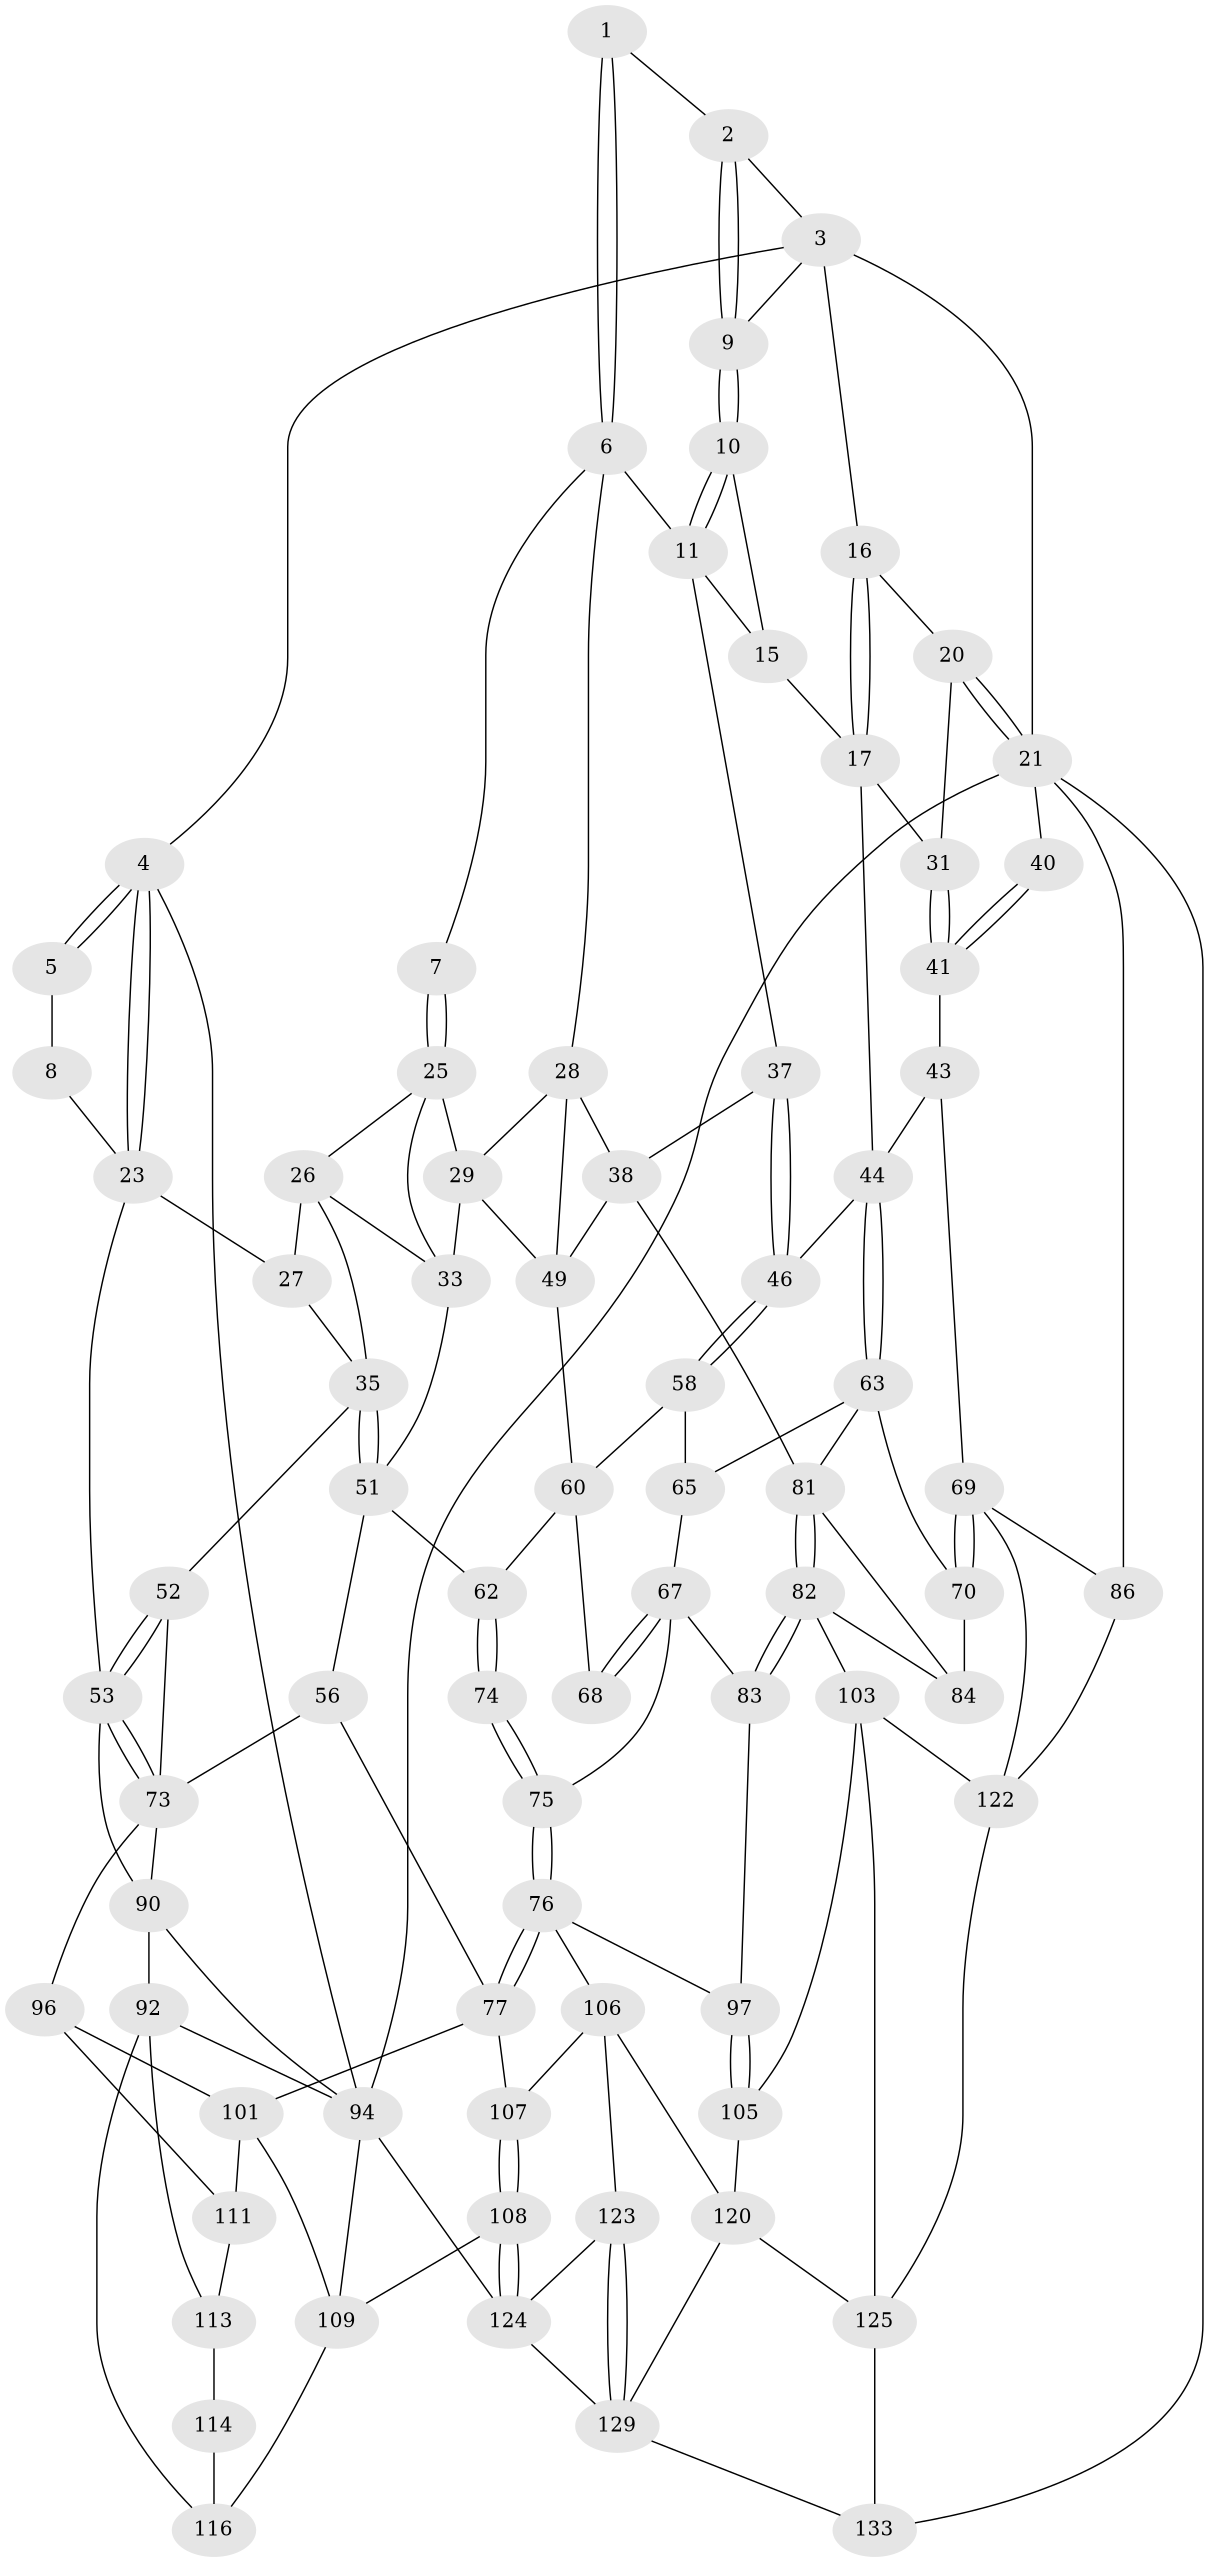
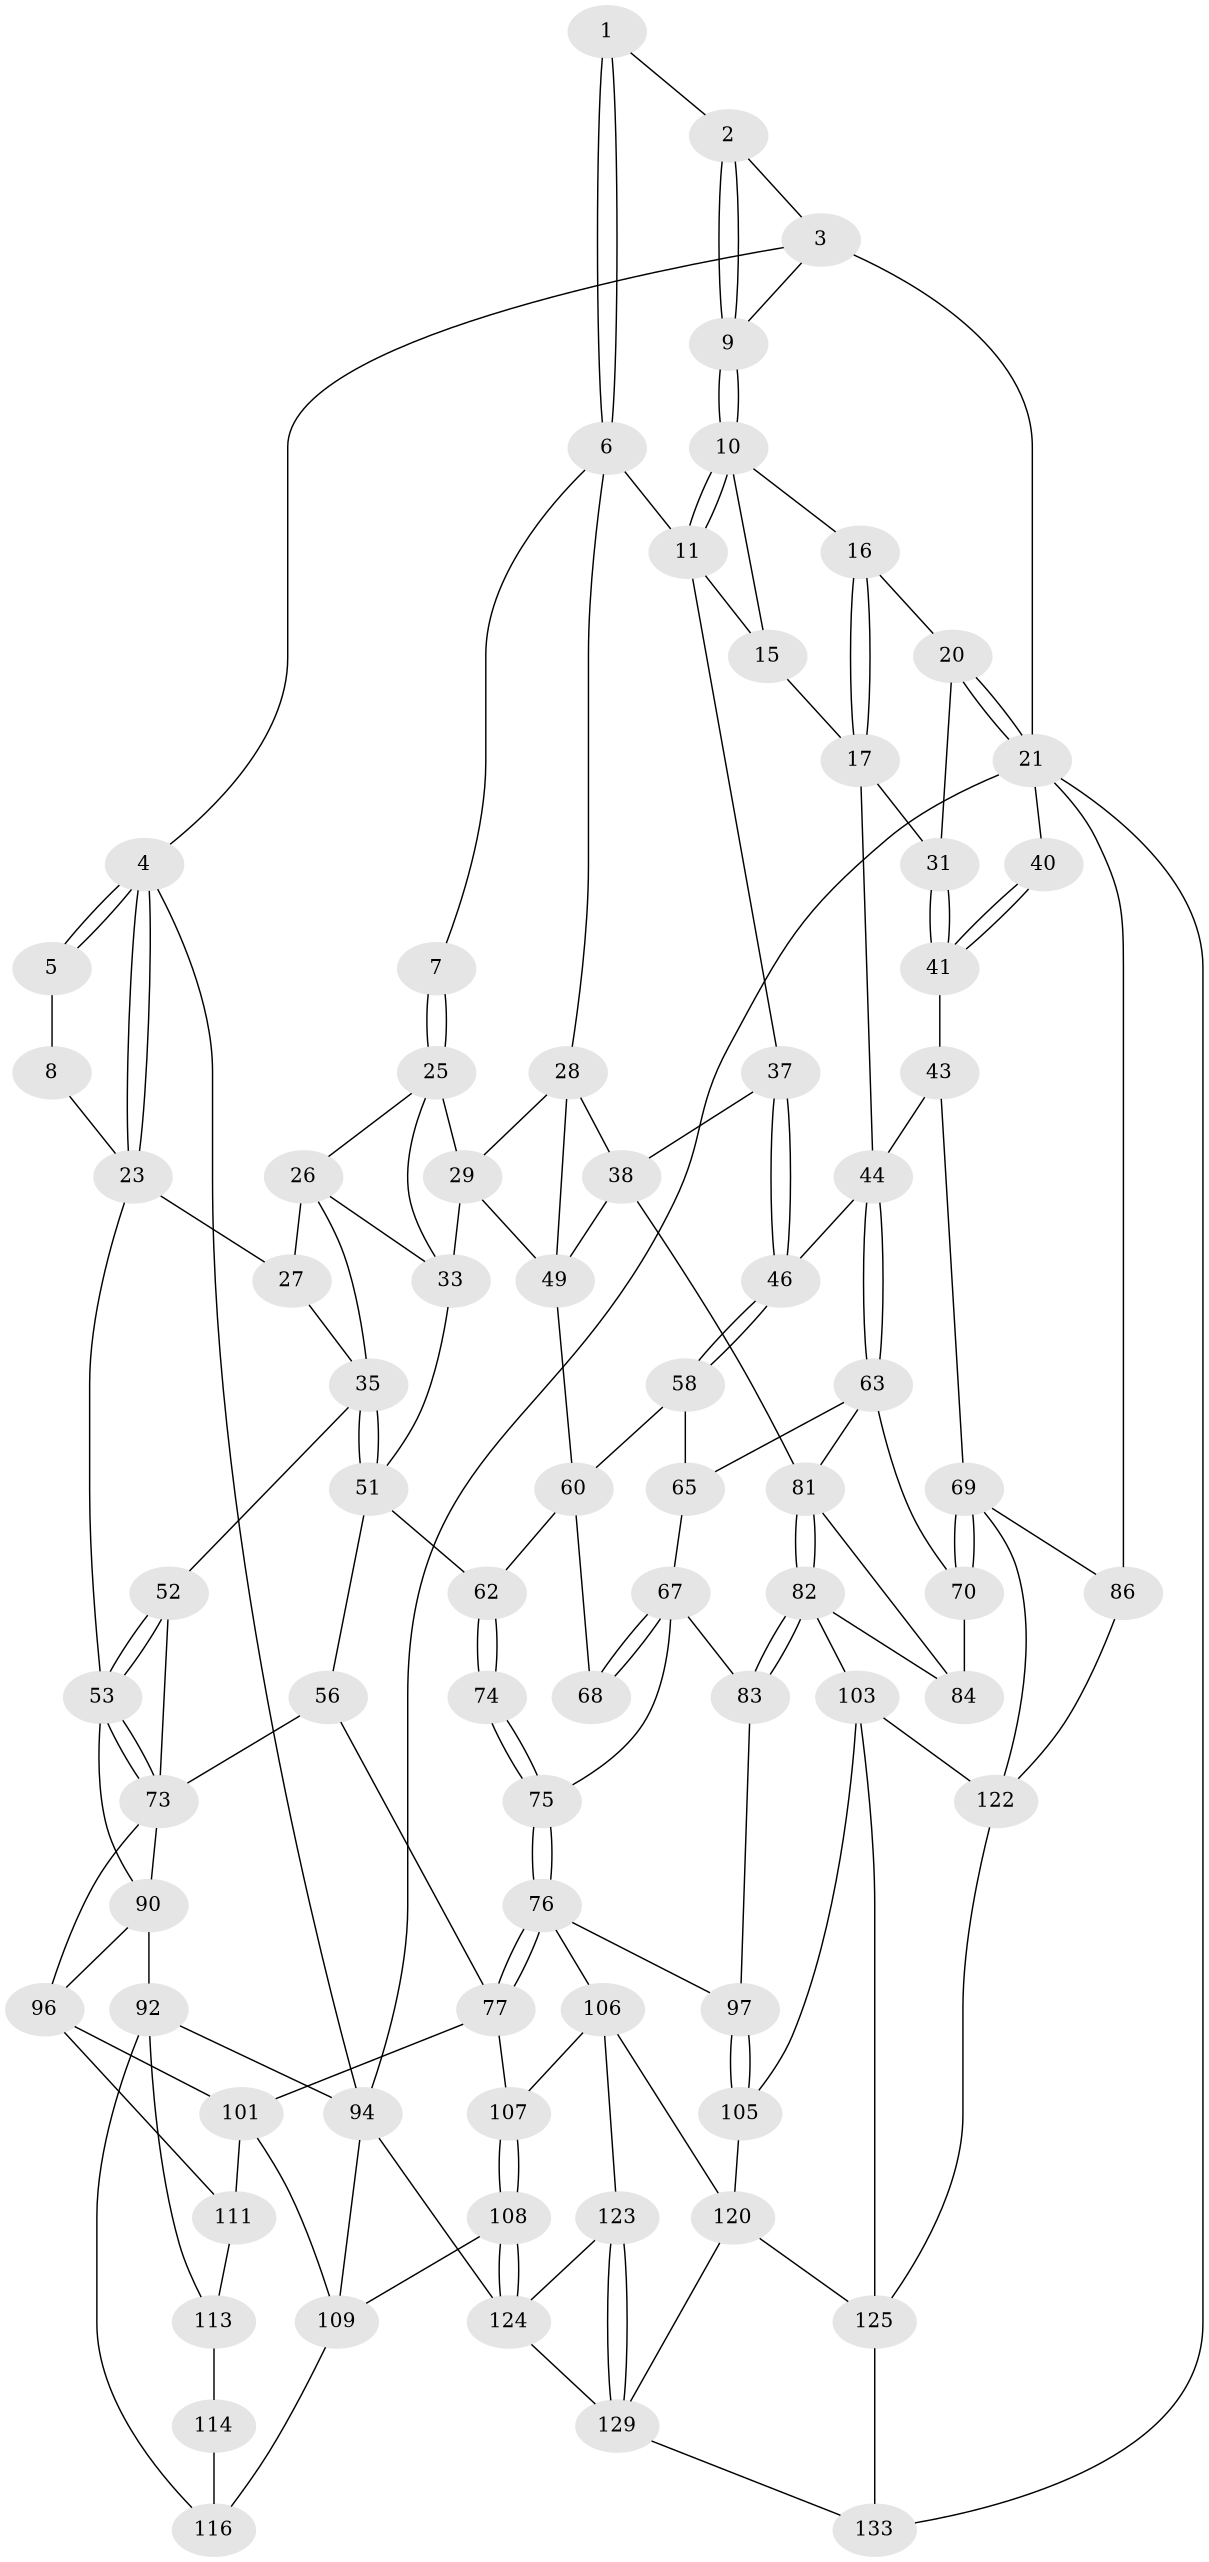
edge "3" -- "16": now "10" -- "16"
edge "90" -- "94": now "90" -- "96"
